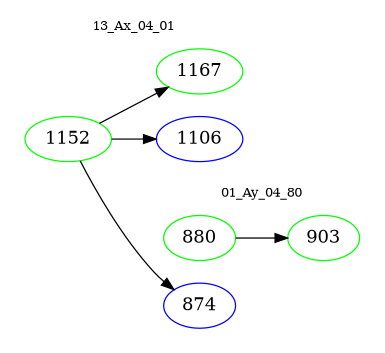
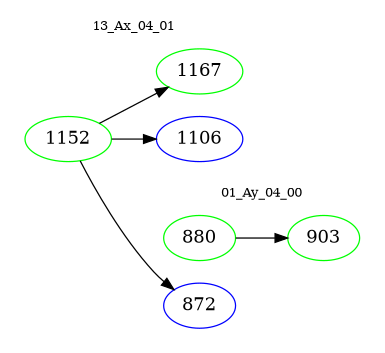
cluster "01_Ay_04_80": label "01_Ay_04_80" -> "01_Ay_04_00"
node "874": label "874" -> "872"
